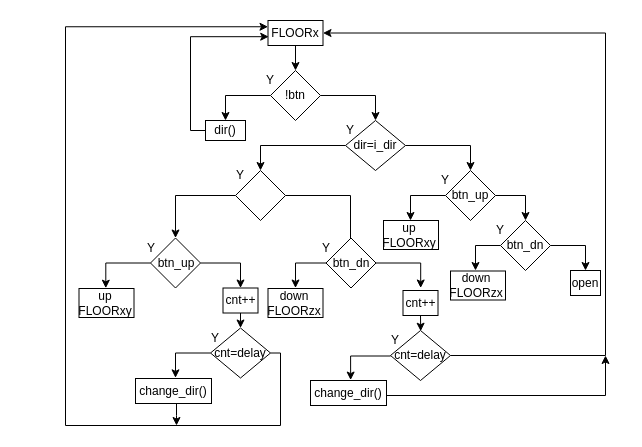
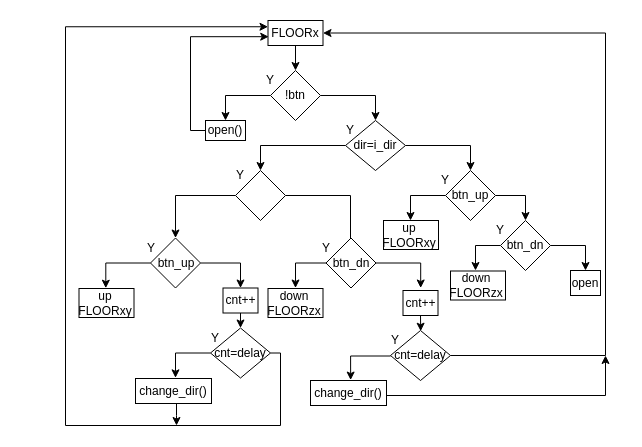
node "dir()": label "dir()" -> "open()"
